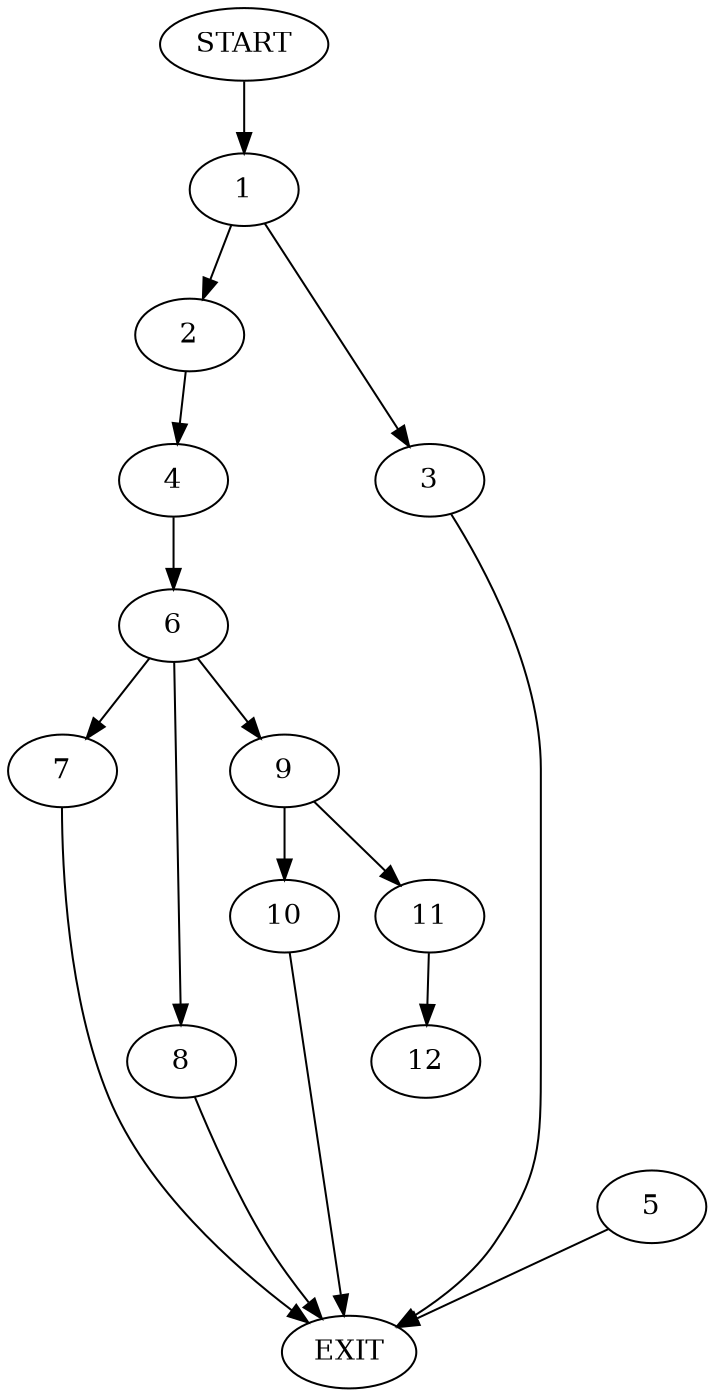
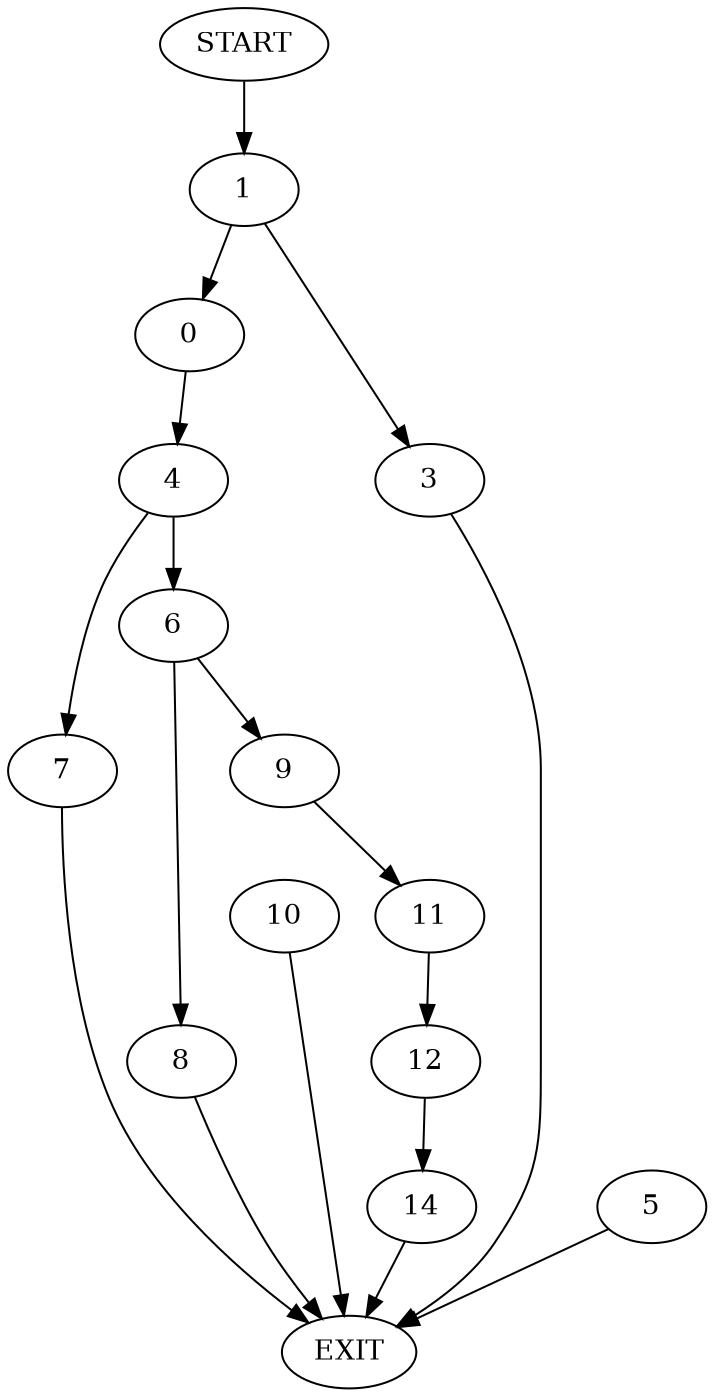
node "2": label "2" -> "0"
edge "6" -> "7": now "4" -> "7"
edge "9" -> "10": removed
node "14": added
